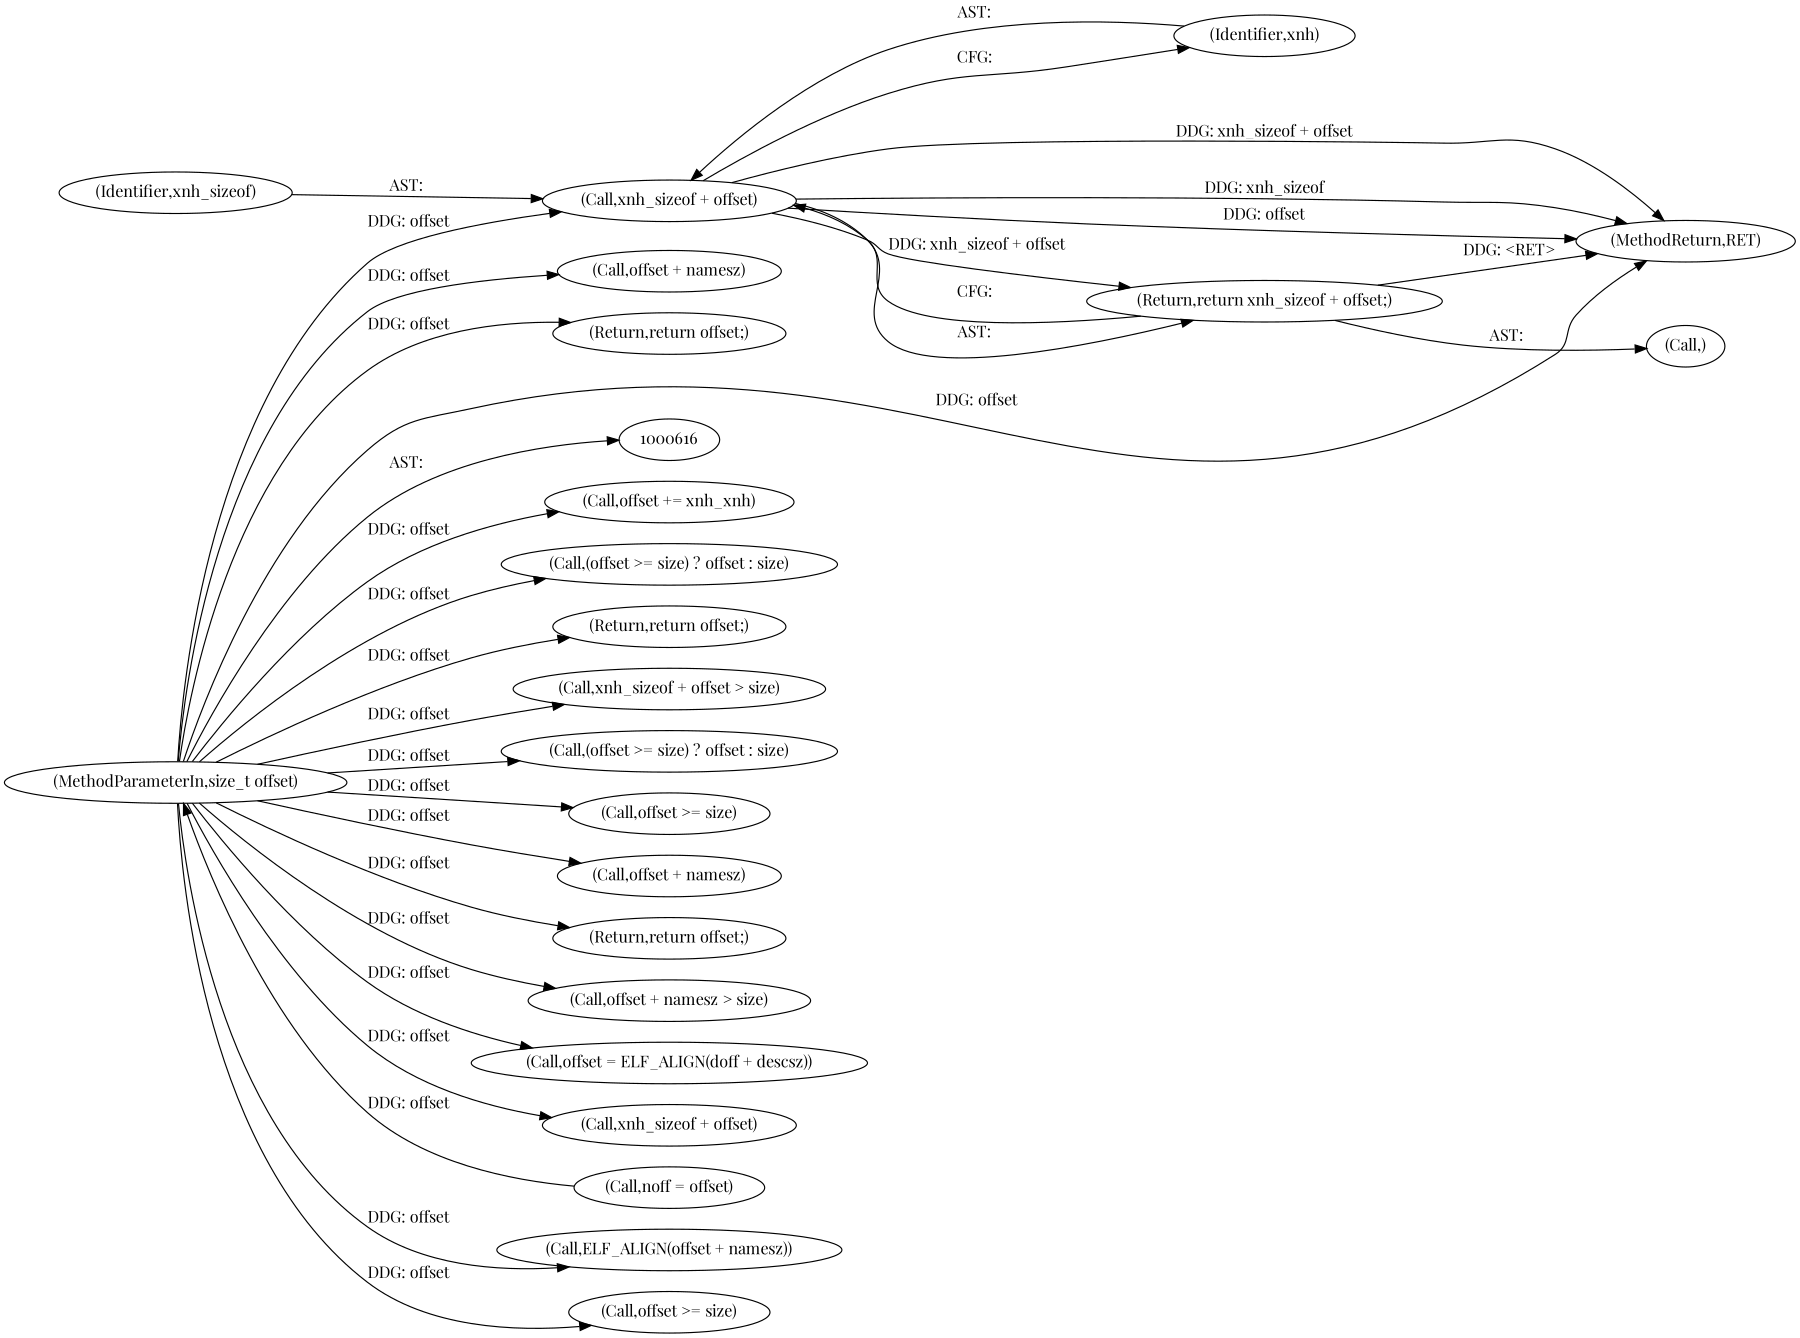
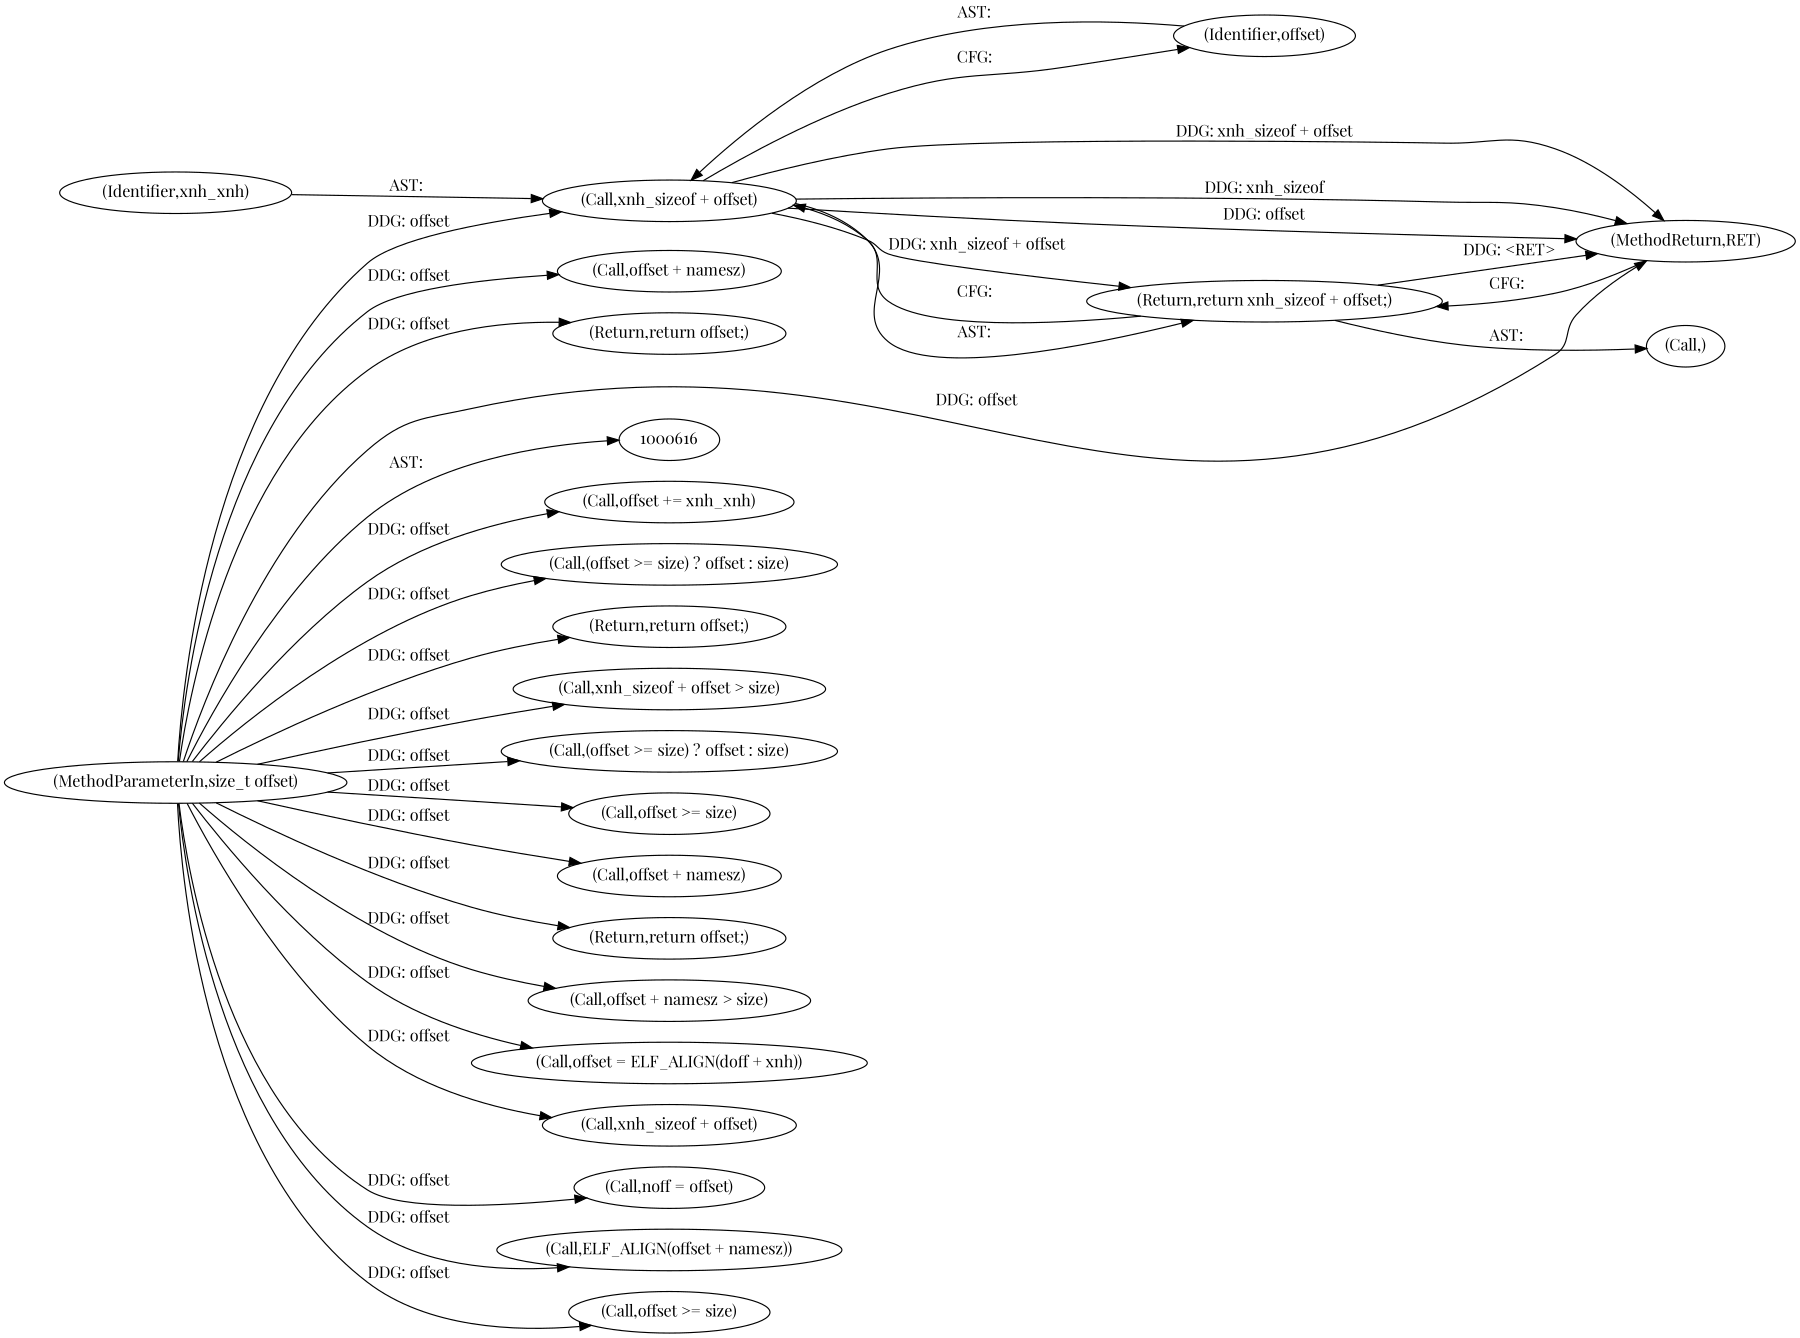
node "(Identifier,xnh)": label "(Identifier,xnh)" -> "(Identifier,offset)"
node "(Identifier,xnh_sizeof)": label "(Identifier,xnh_sizeof)" -> "(Identifier,xnh_xnh)"
edge "(MethodReturn,RET)" -> "(Return,return xnh_sizeof + offset;)": added, label "CFG:"
node "(Call,offset = ELF_ALIGN(doff + descsz))": label "(Call,offset = ELF_ALIGN(doff + descsz))" -> "(Call,offset = ELF_ALIGN(doff + xnh))"
edge "(Call,noff = offset)" -> "(MethodParameterIn,size_t offset)": reversed
